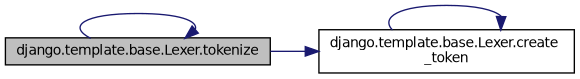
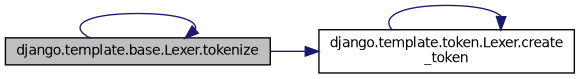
node "django.template.base.Lexer.create _token": label "django.template.base.Lexer.create _token" -> "django.template.token.Lexer.create _token"
